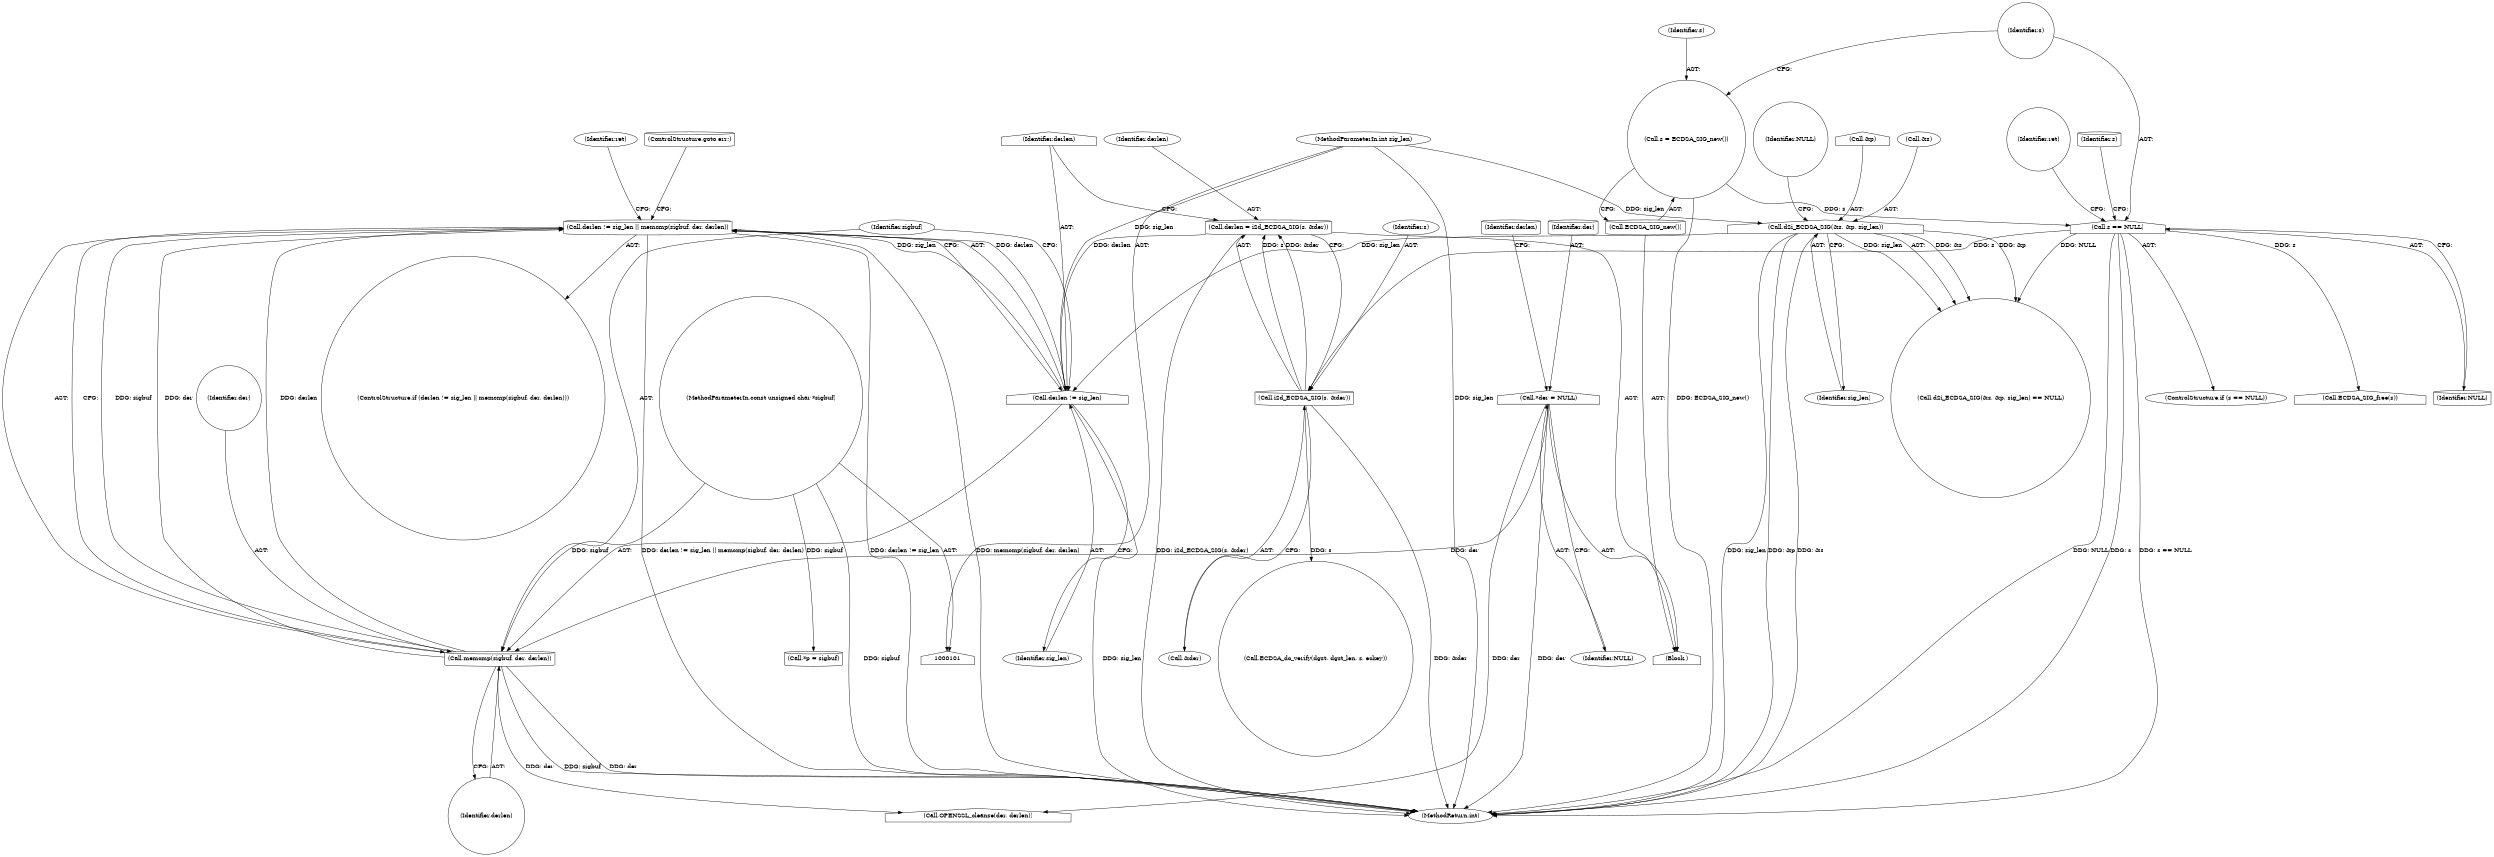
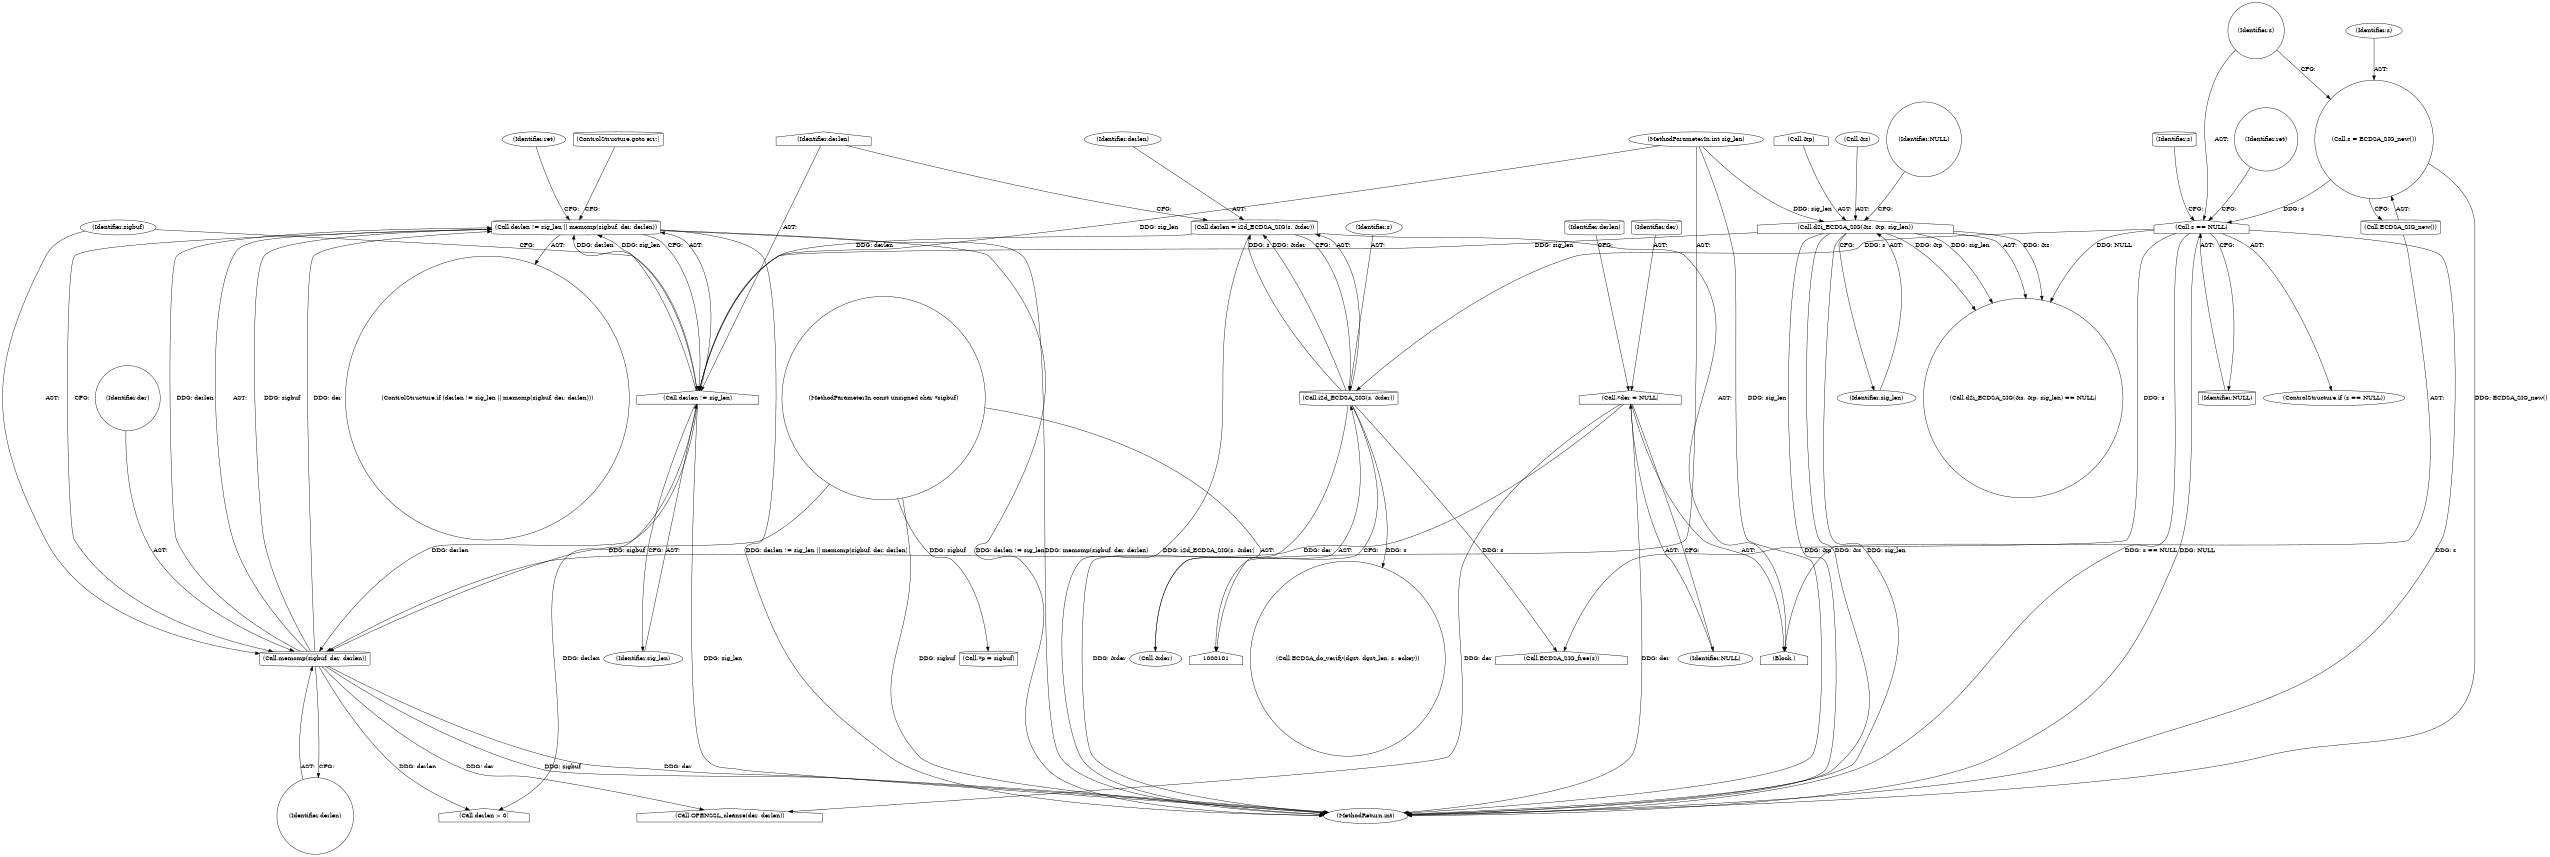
edge "(Call,i2d_ECDSA_SIG(s, &der))" -> "(Call,ECDSA_SIG_free(s))": added, label "DDG: s"
edge "(Call,derlen != sig_len)" -> "(Call,memcmp(sigbuf, der, derlen))": label "AST: " -> "DDG: derlen"
node "(Call,derlen > 0)": added
